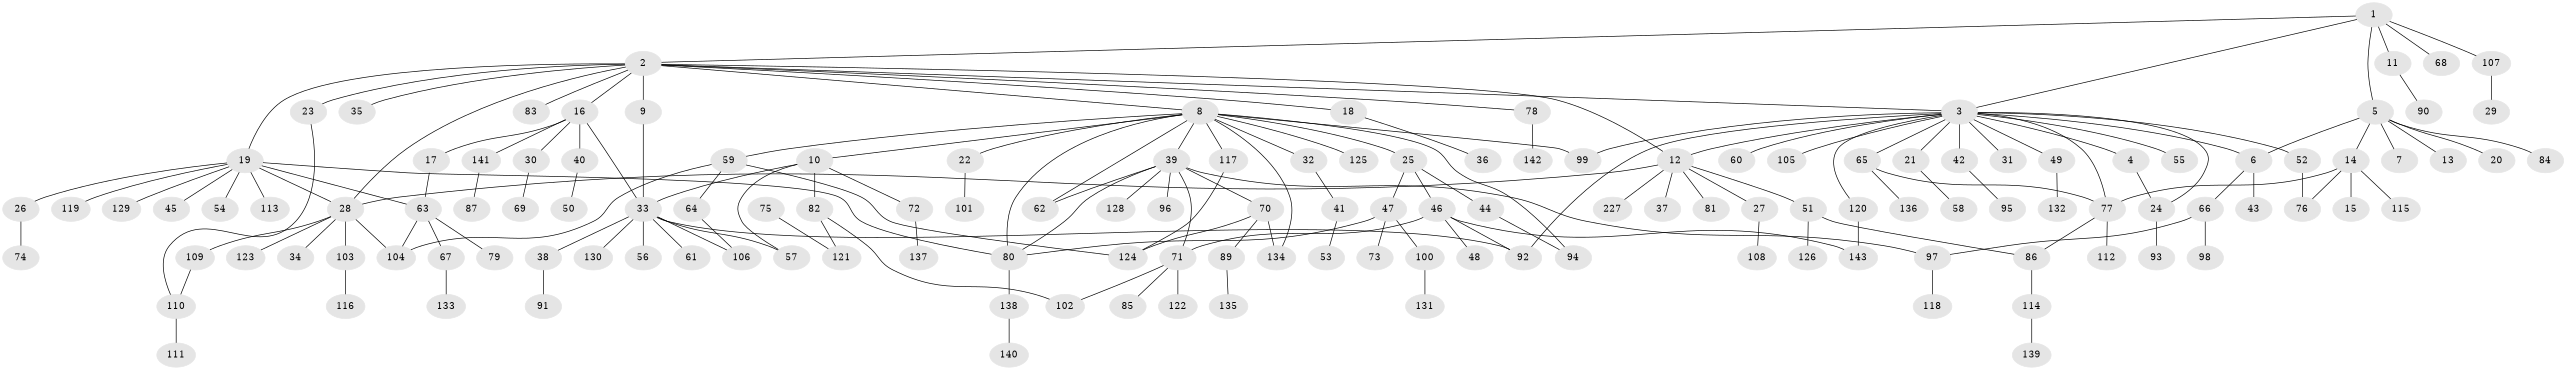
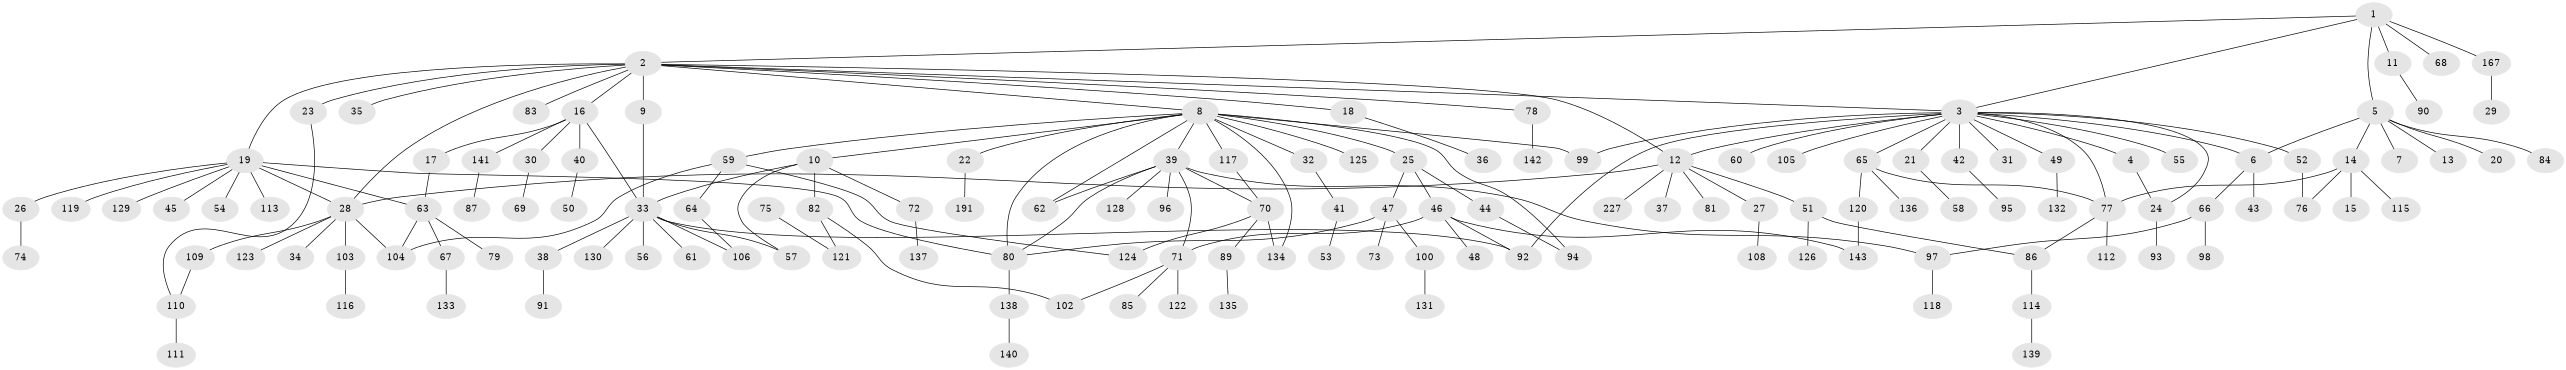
node "107": label "107" -> "167"
edge "3" -- "120": now "65" -- "120"
node "101": label "101" -> "191"
edge "117" -- "124": now "117" -- "70"
